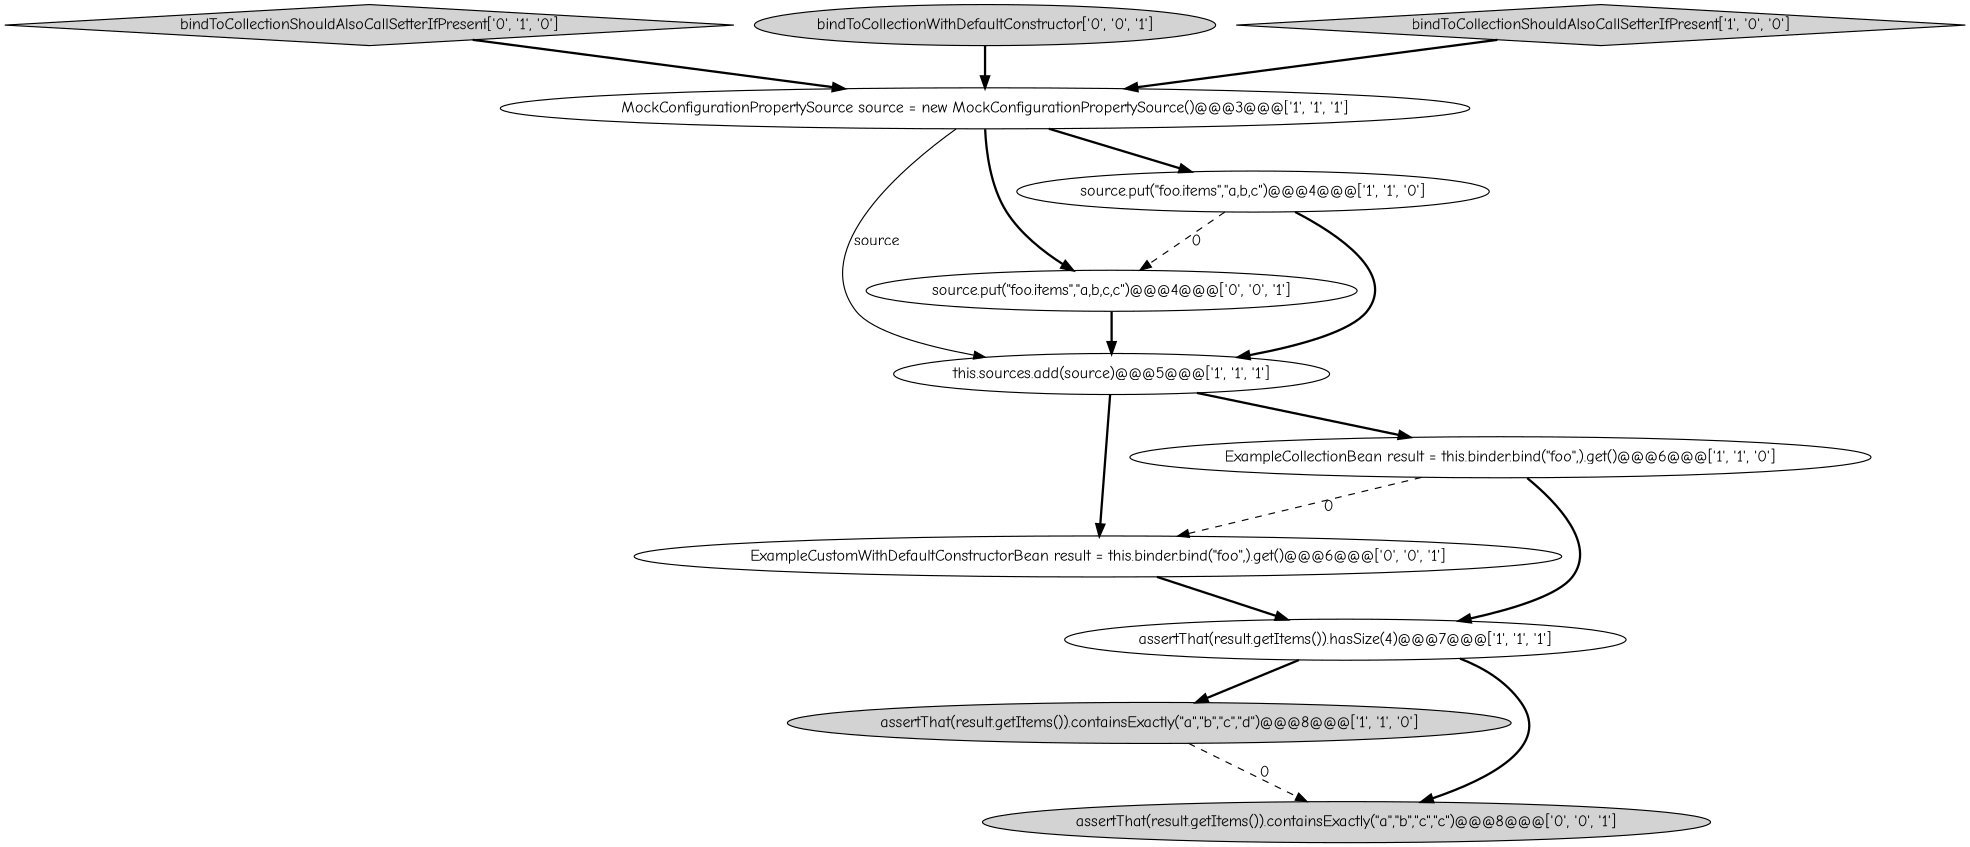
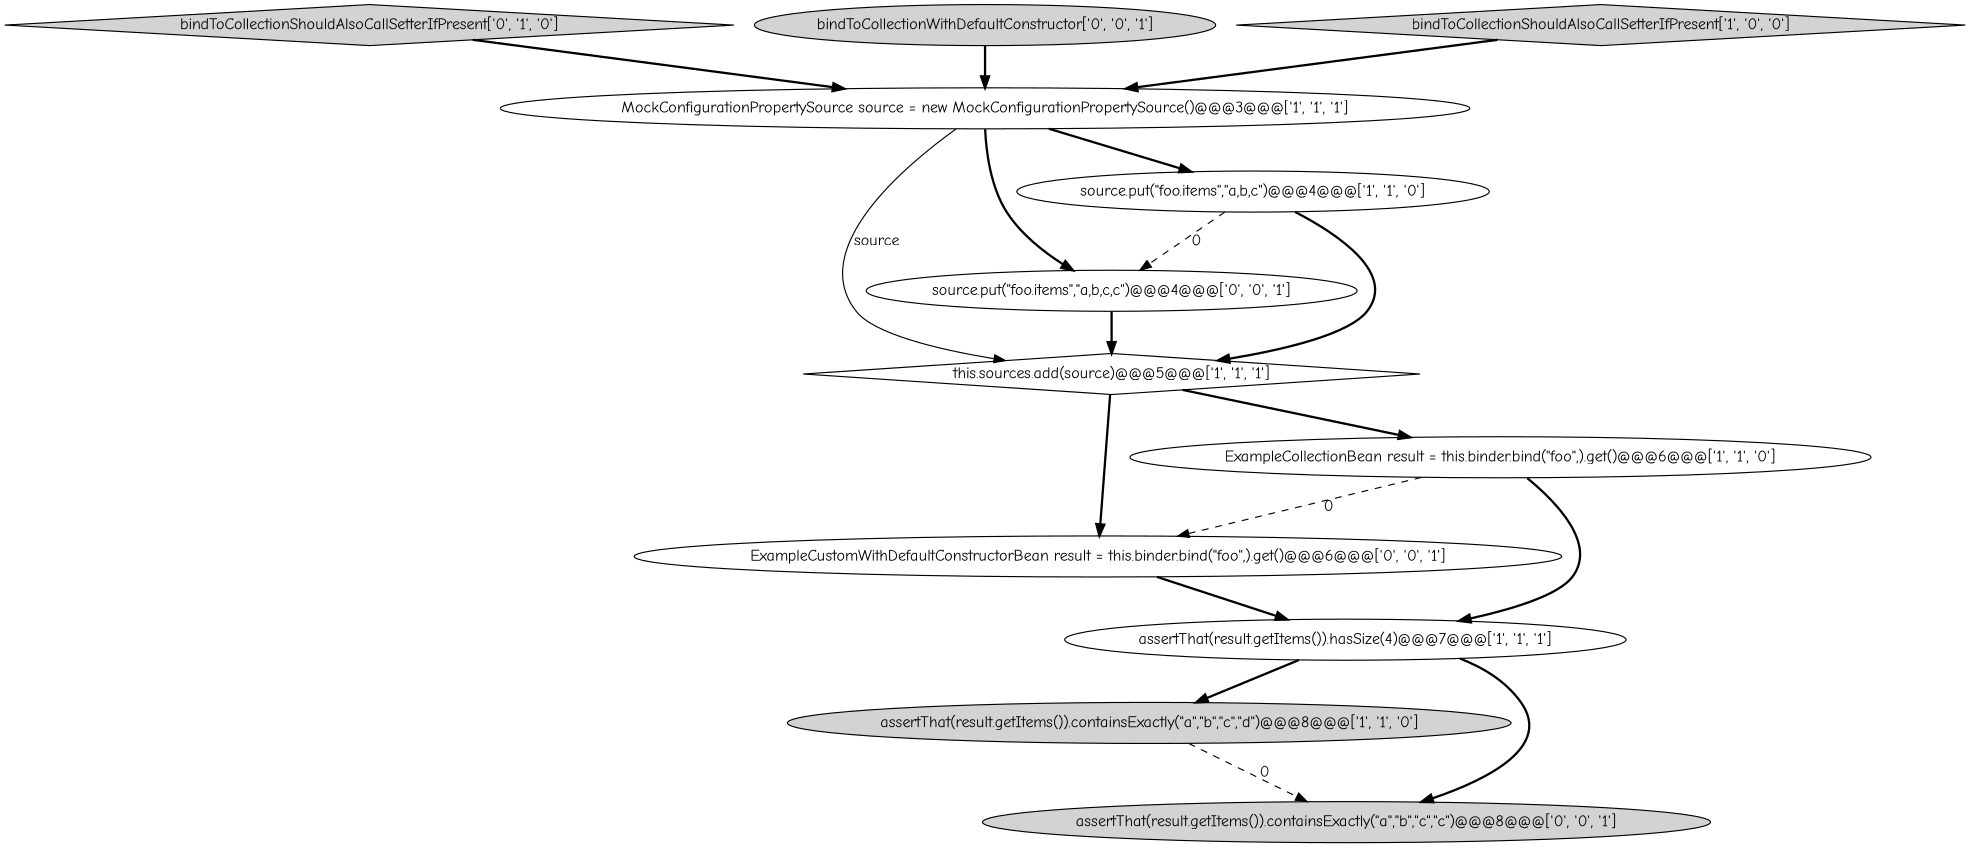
node "this.sources.add(source)@@@5@@@['1', '1', '1']": shape ellipse -> diamond
